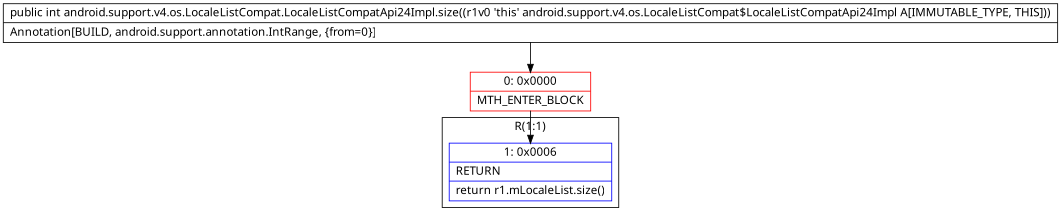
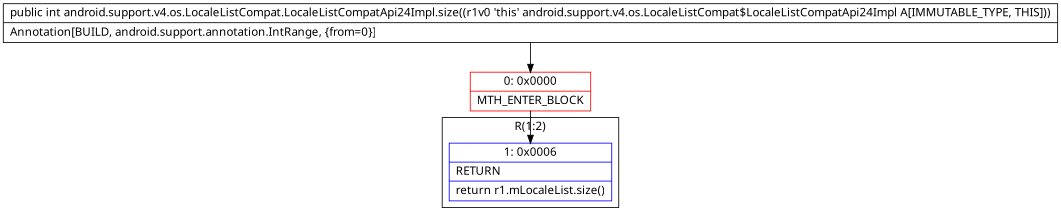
cluster "R(1:1)": label "R(1:1)" -> "R(1:2)"
